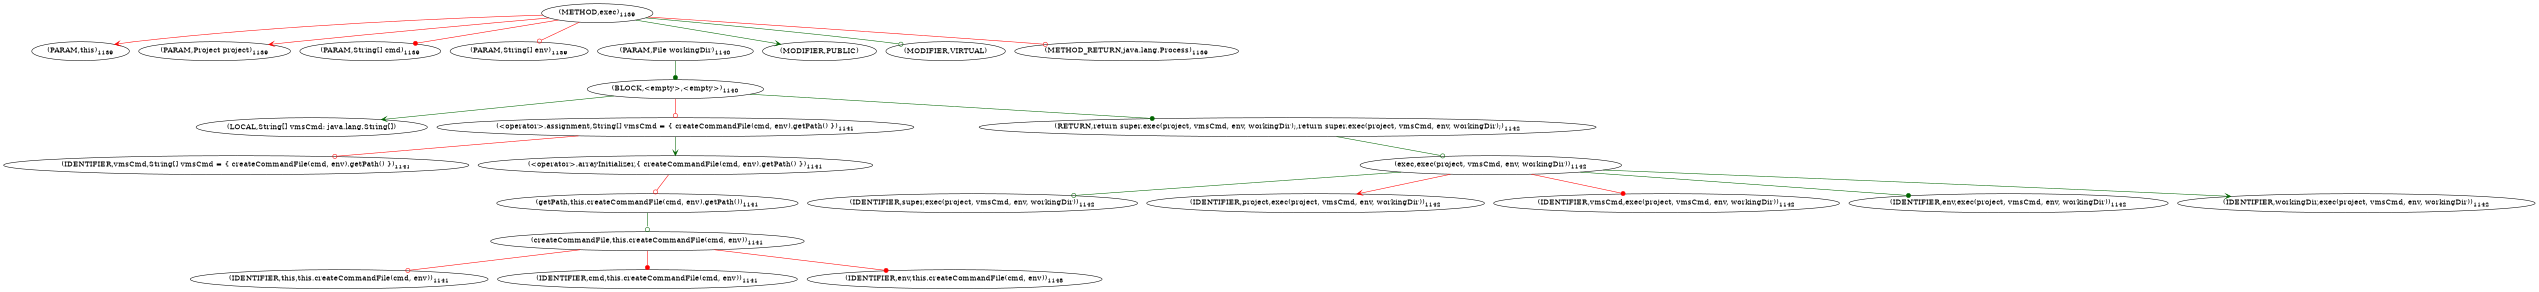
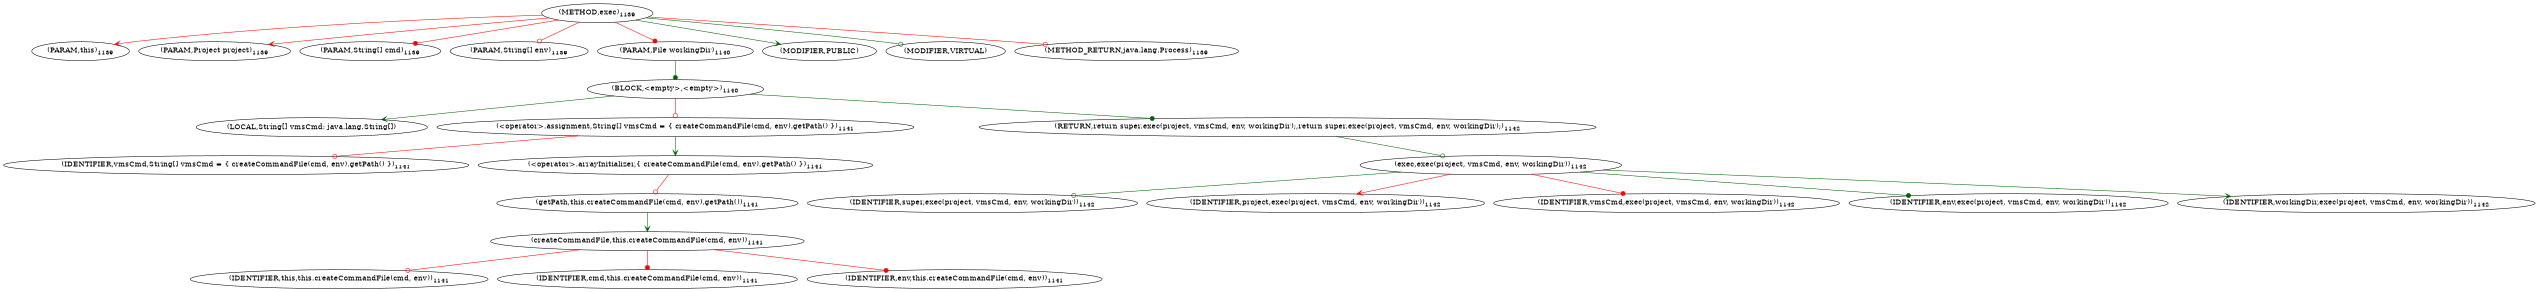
edge "(METHOD,exec)" -> "(PARAM,File workingDir)": added
edge "(getPath,this.createCommandFile(cmd, env).getPath())" -> "(createCommandFile,this.createCommandFile(cmd, env))": arrowhead odot -> vee
node "(IDENTIFIER,env,this.createCommandFile(cmd, env))": text "1148" -> "1141"
